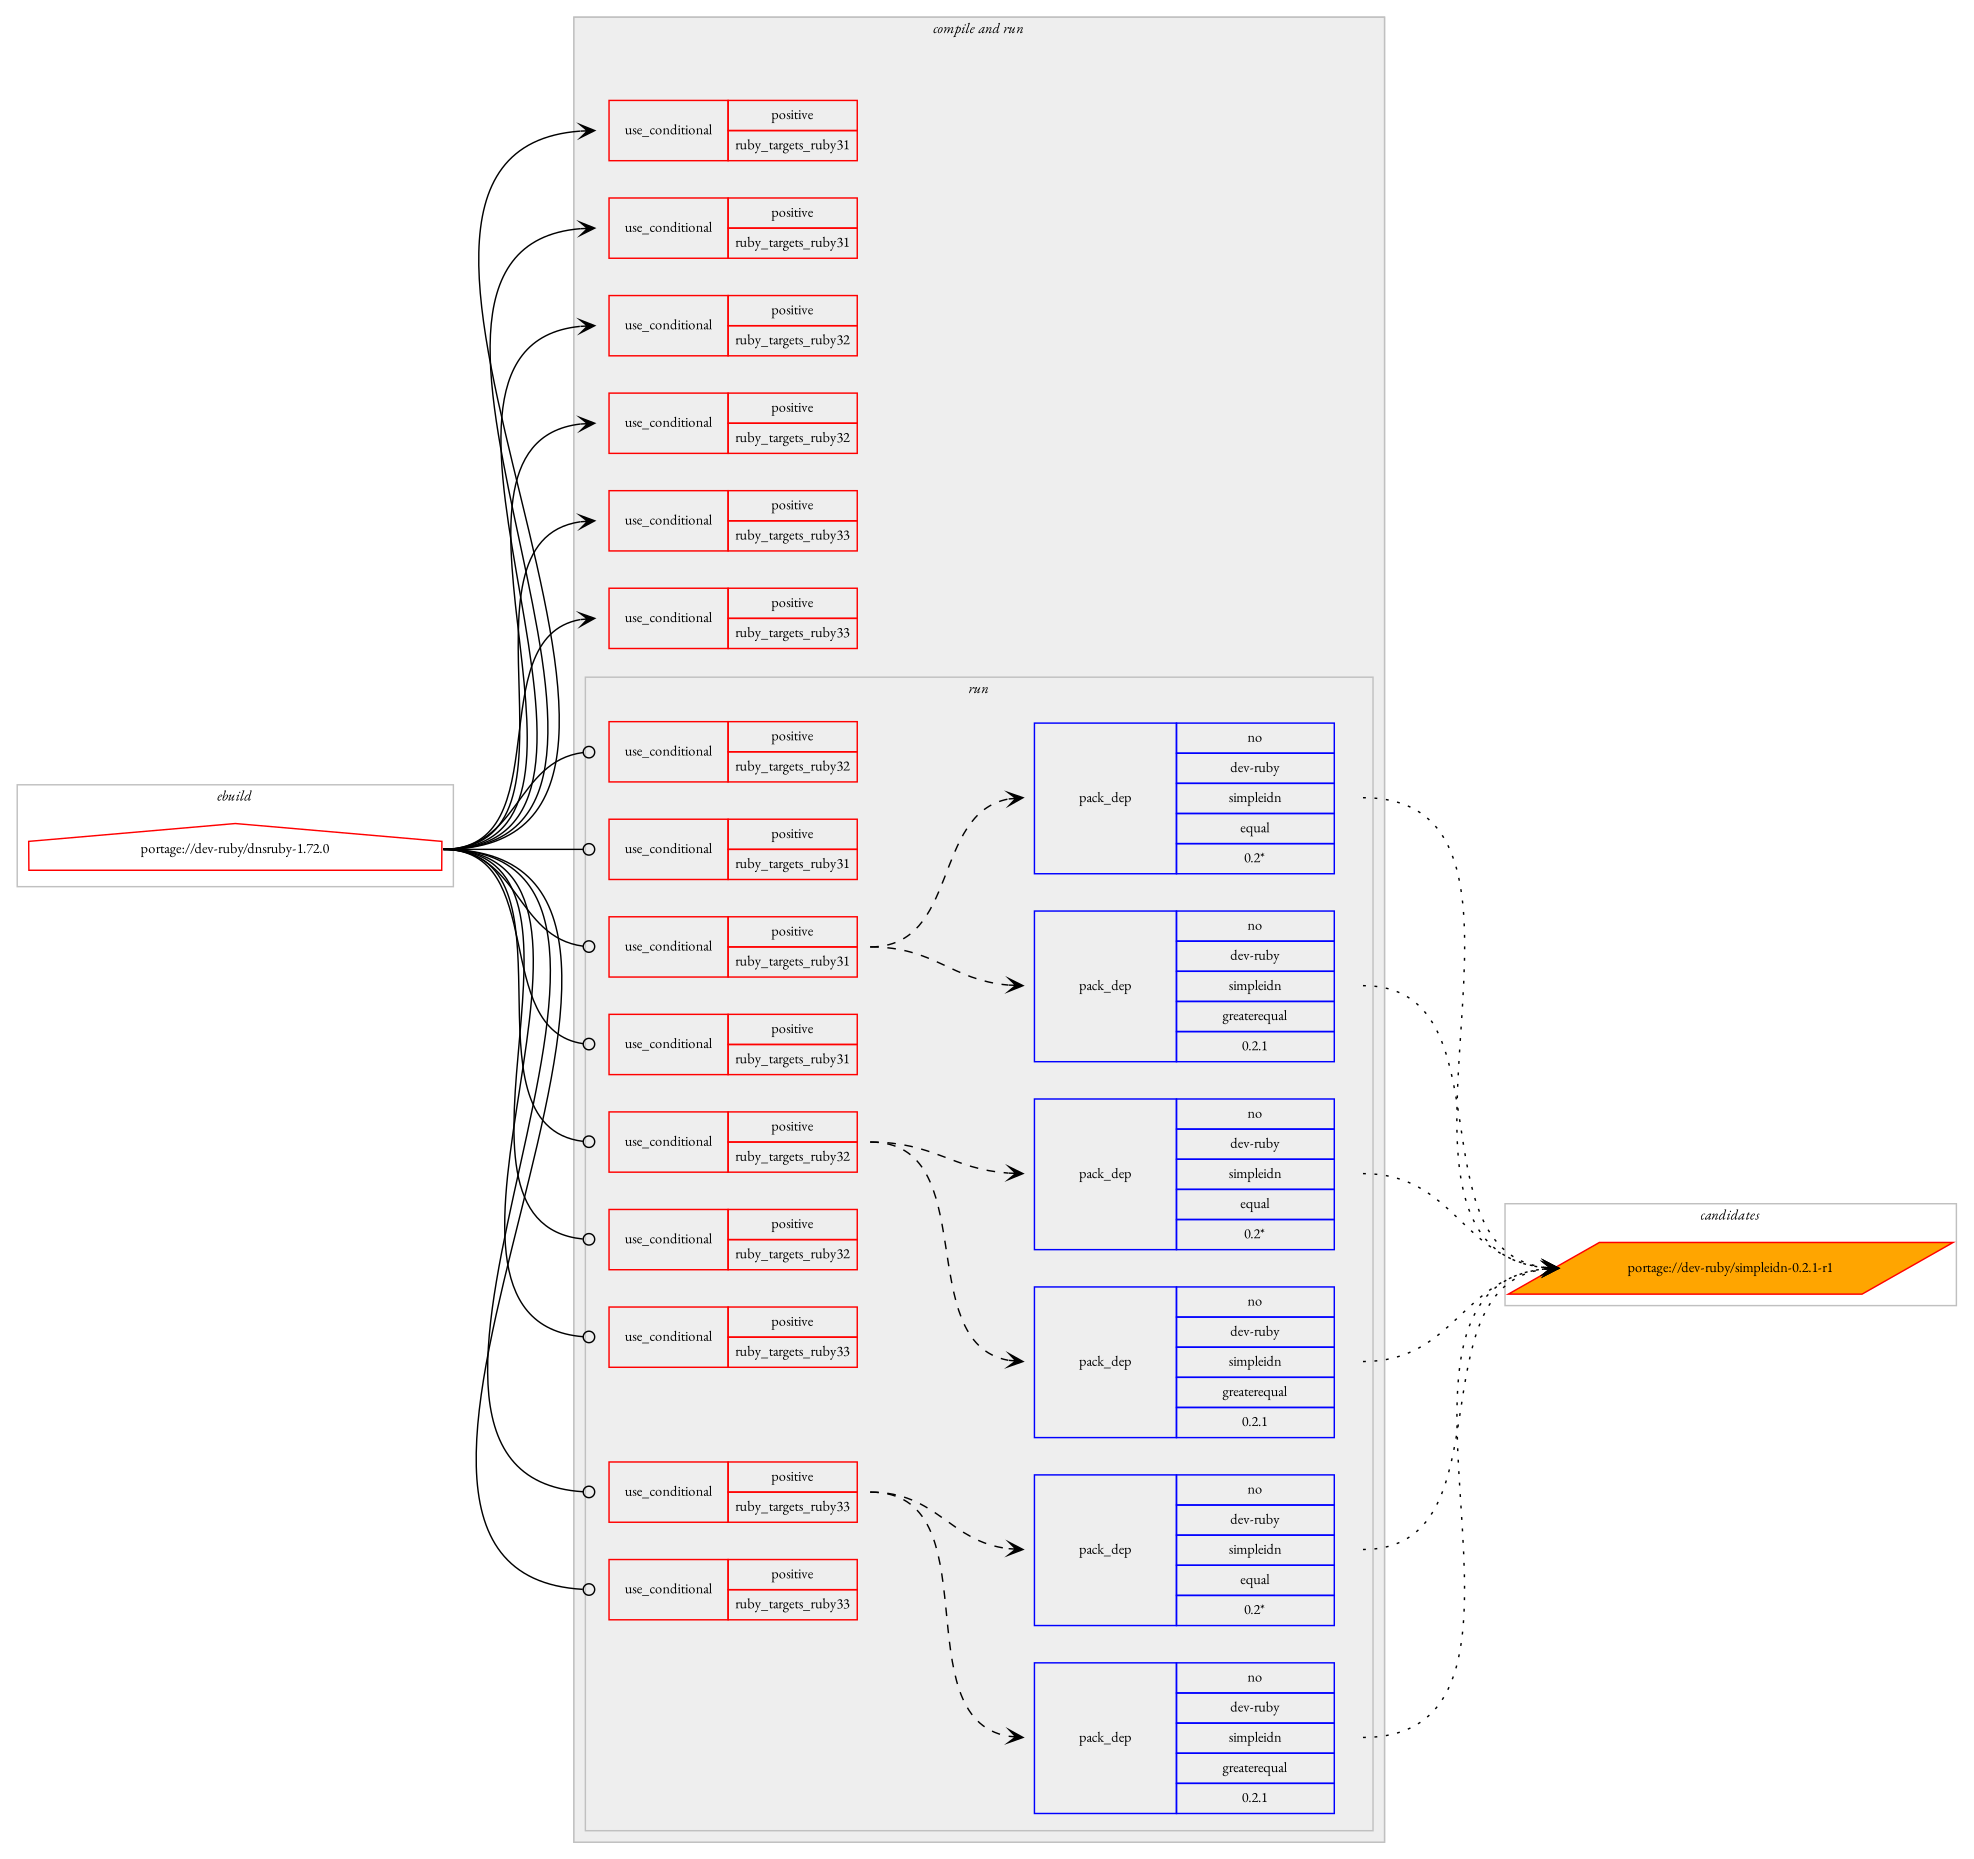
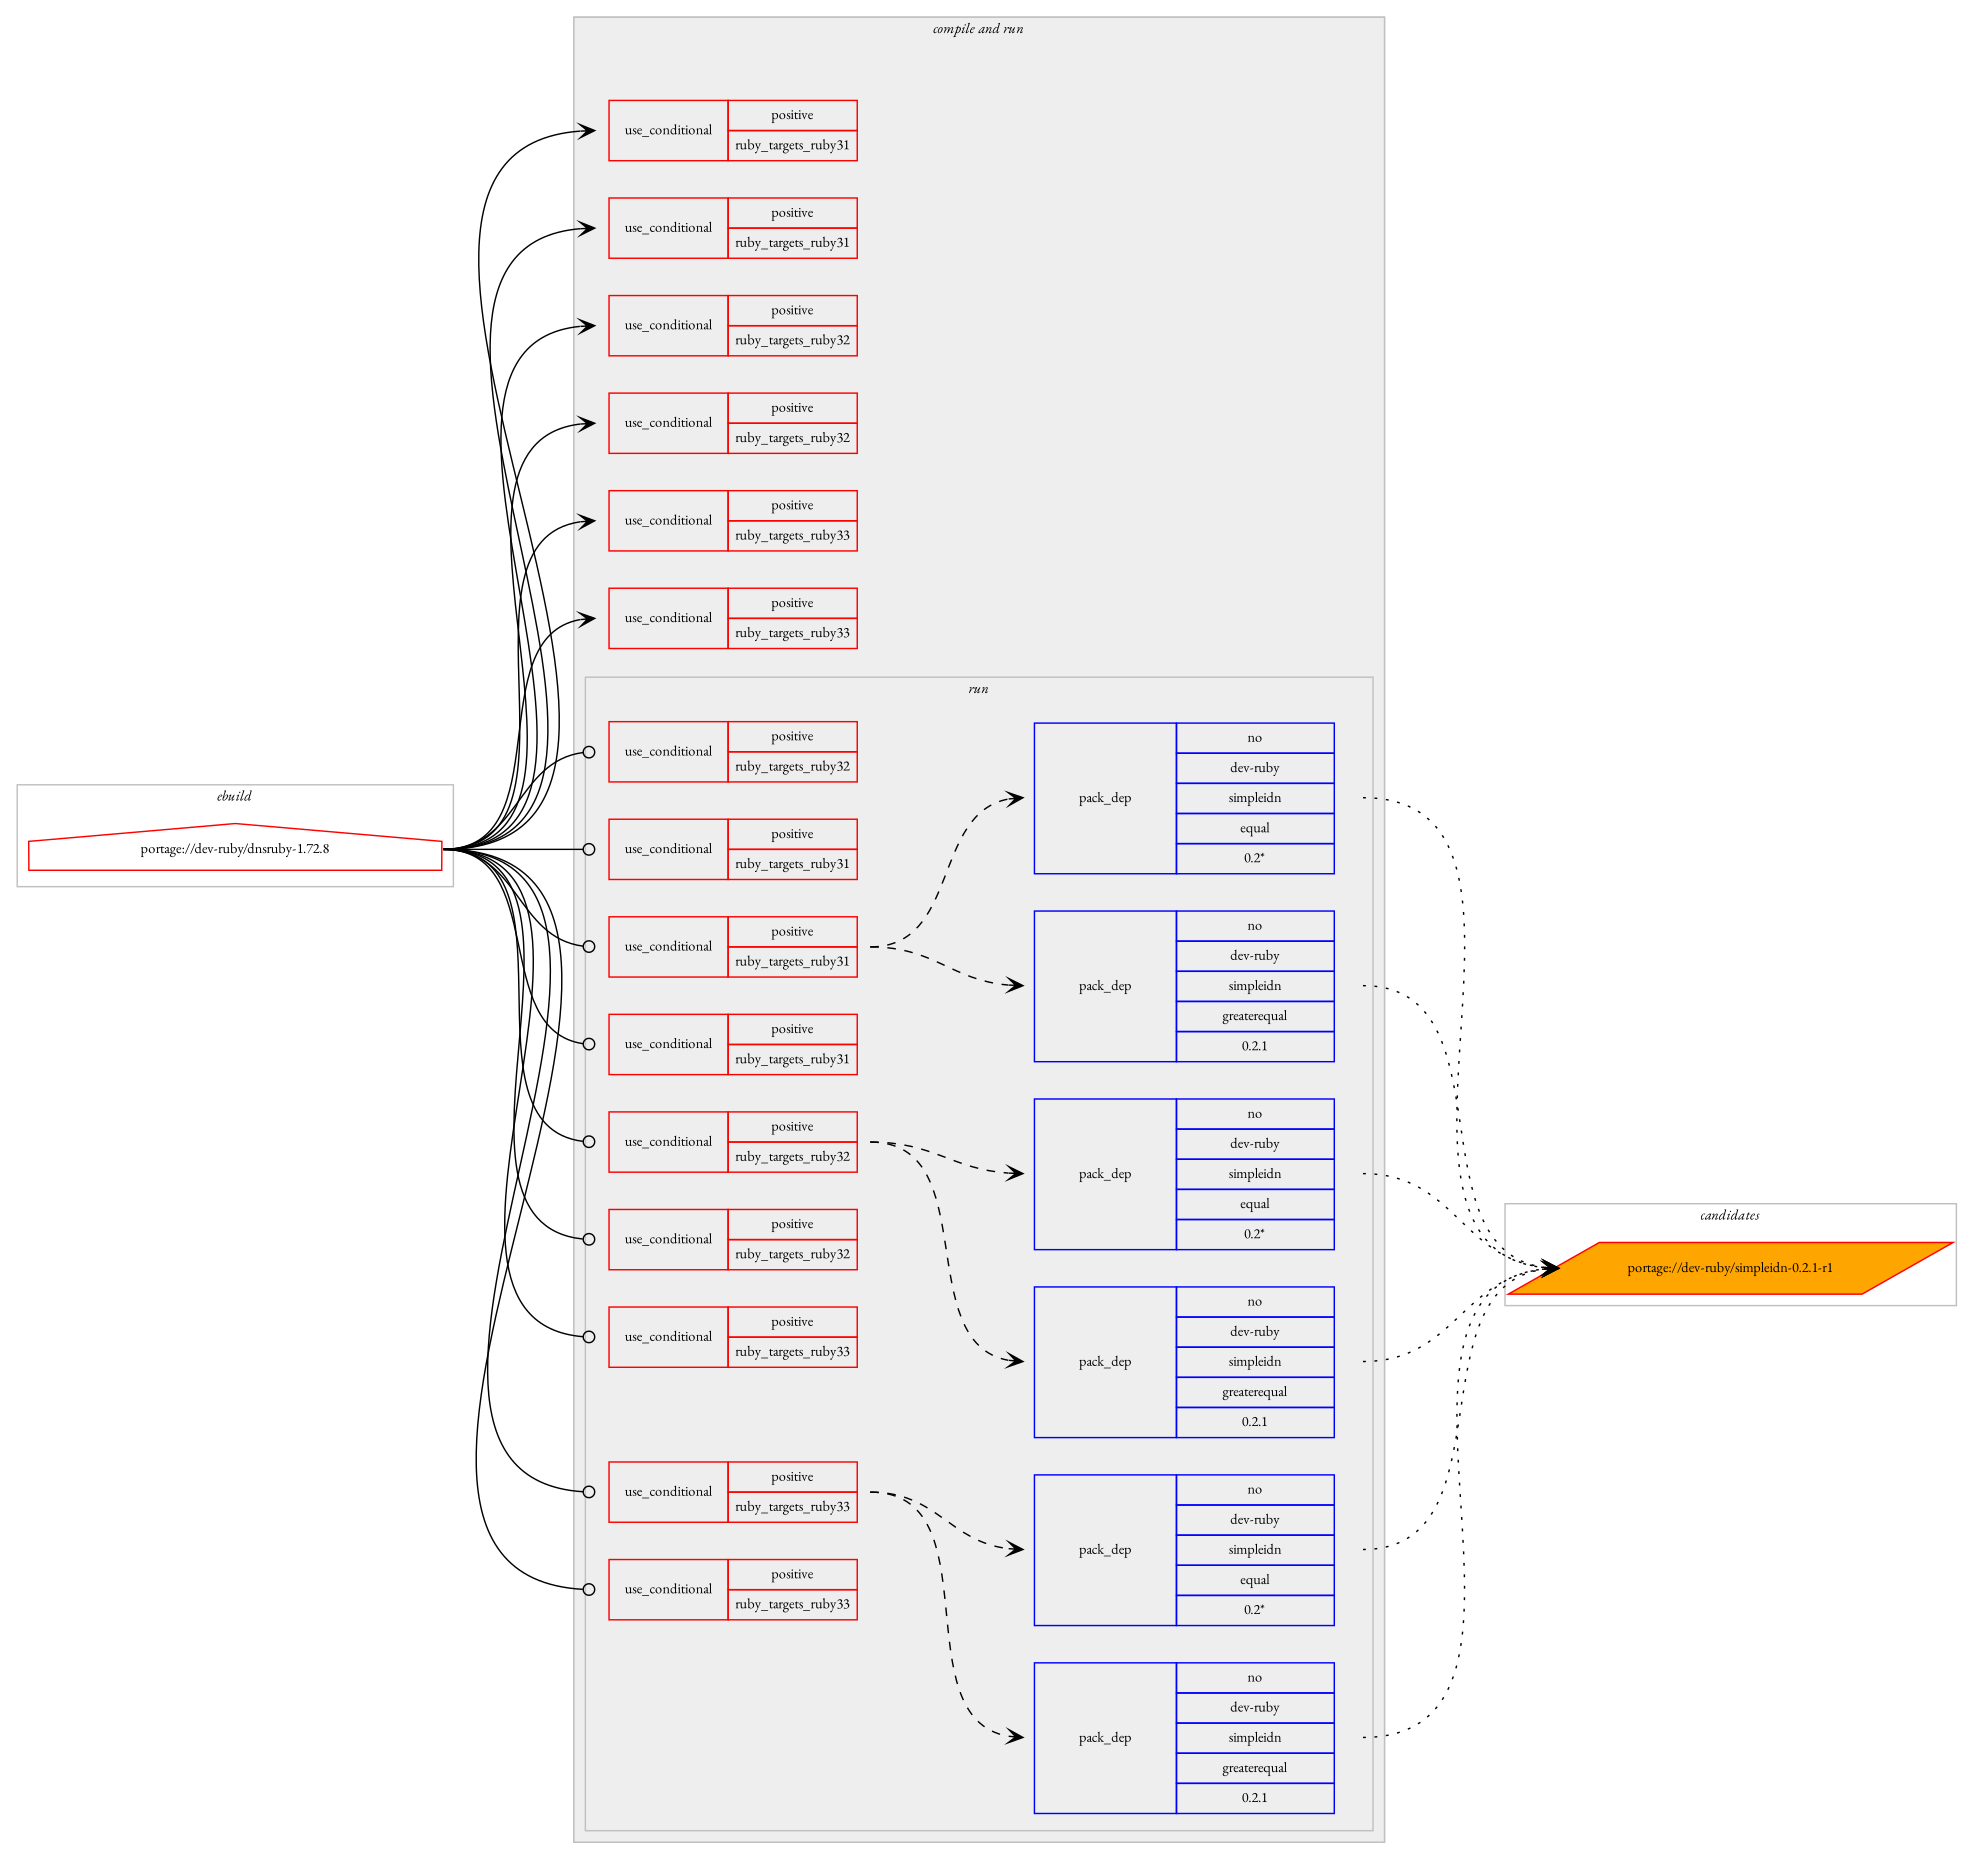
node "portage://dev-ruby/dnsruby-1.72.0": label "portage://dev-ruby/dnsruby-1.72.0" -> "portage://dev-ruby/dnsruby-1.72.8"
